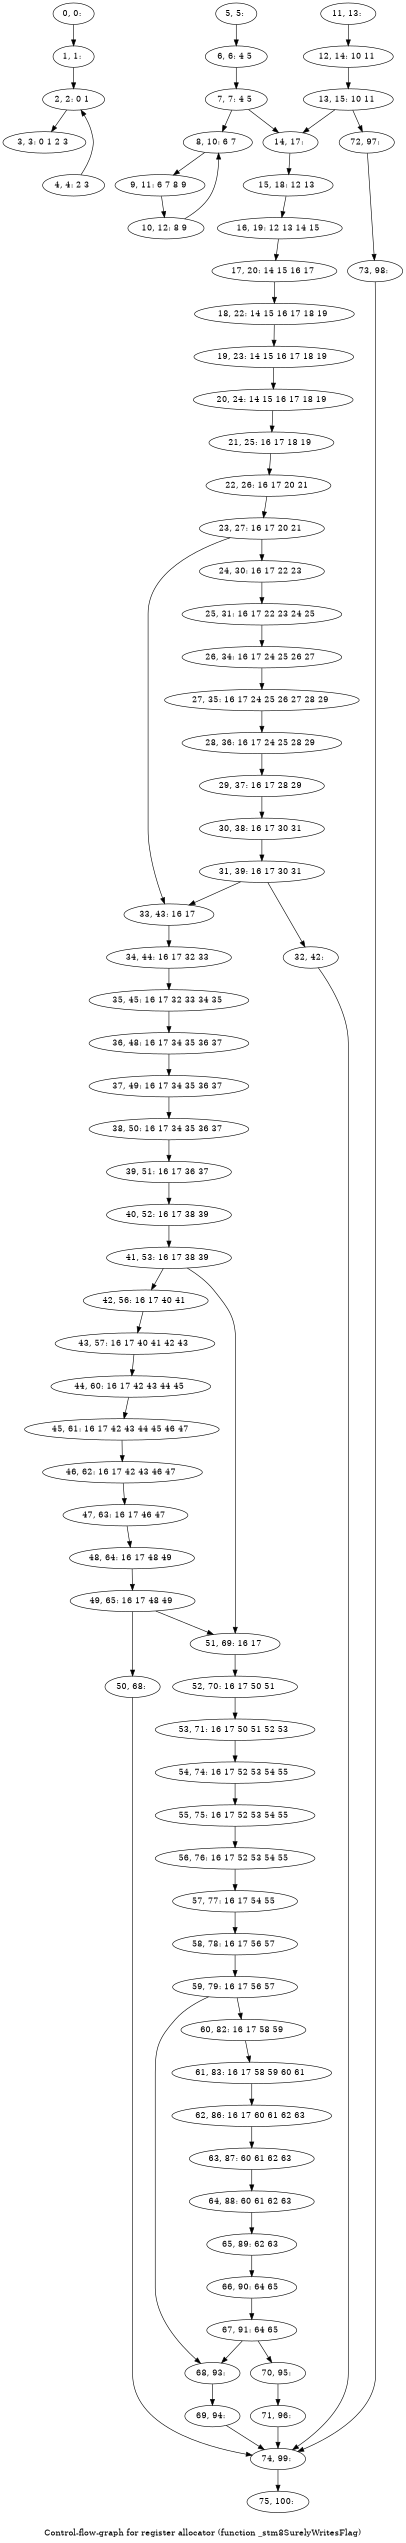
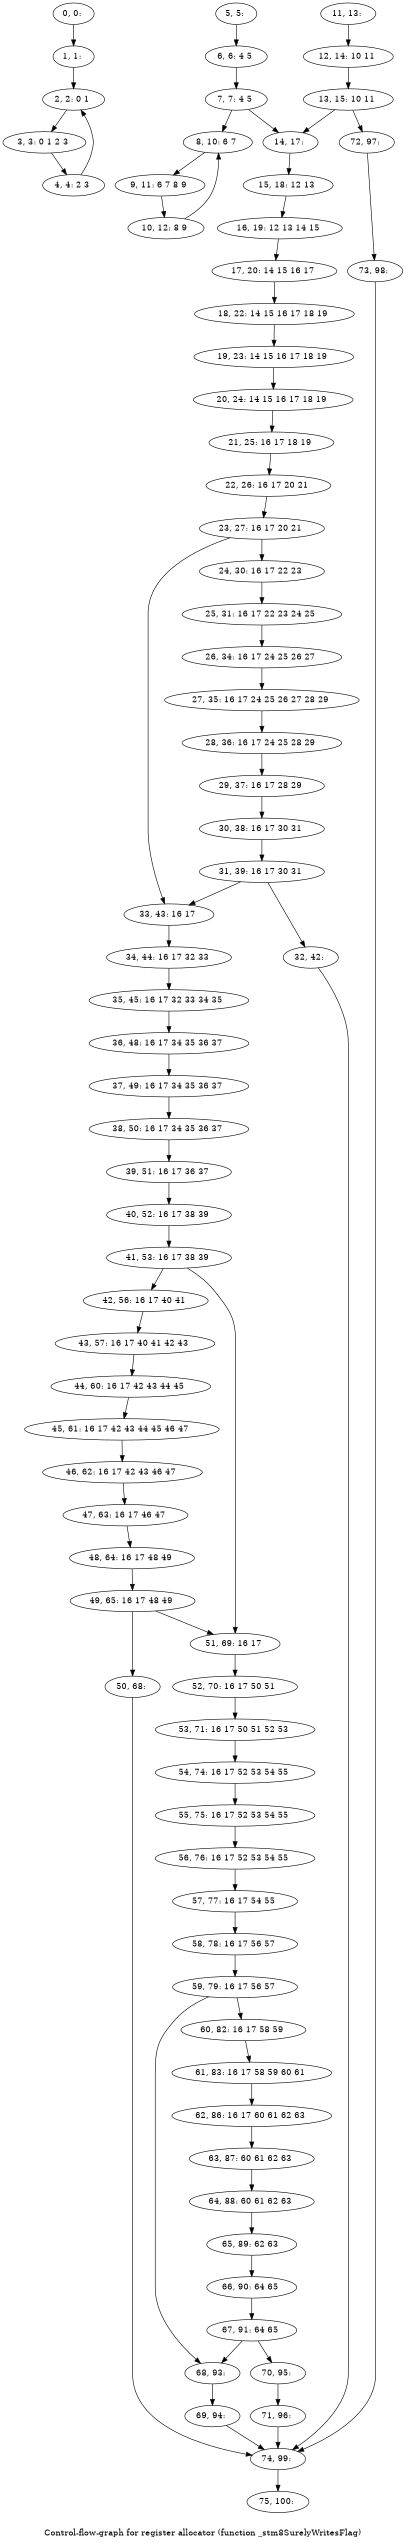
edge "3, 3: 0 1 2 3" -> "4, 4: 2 3": added
